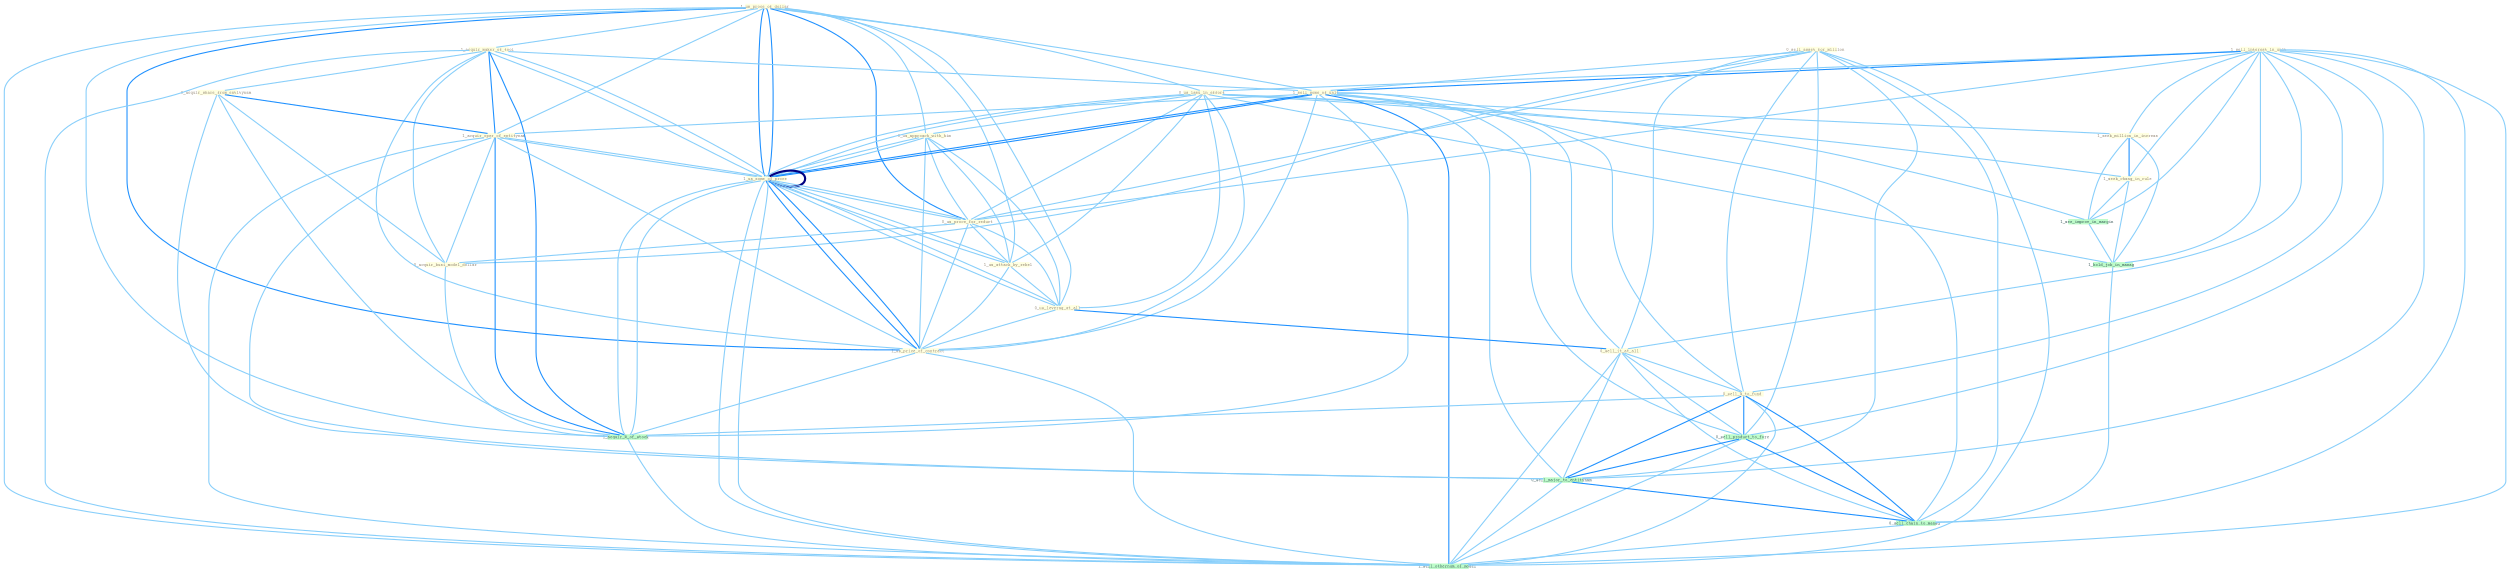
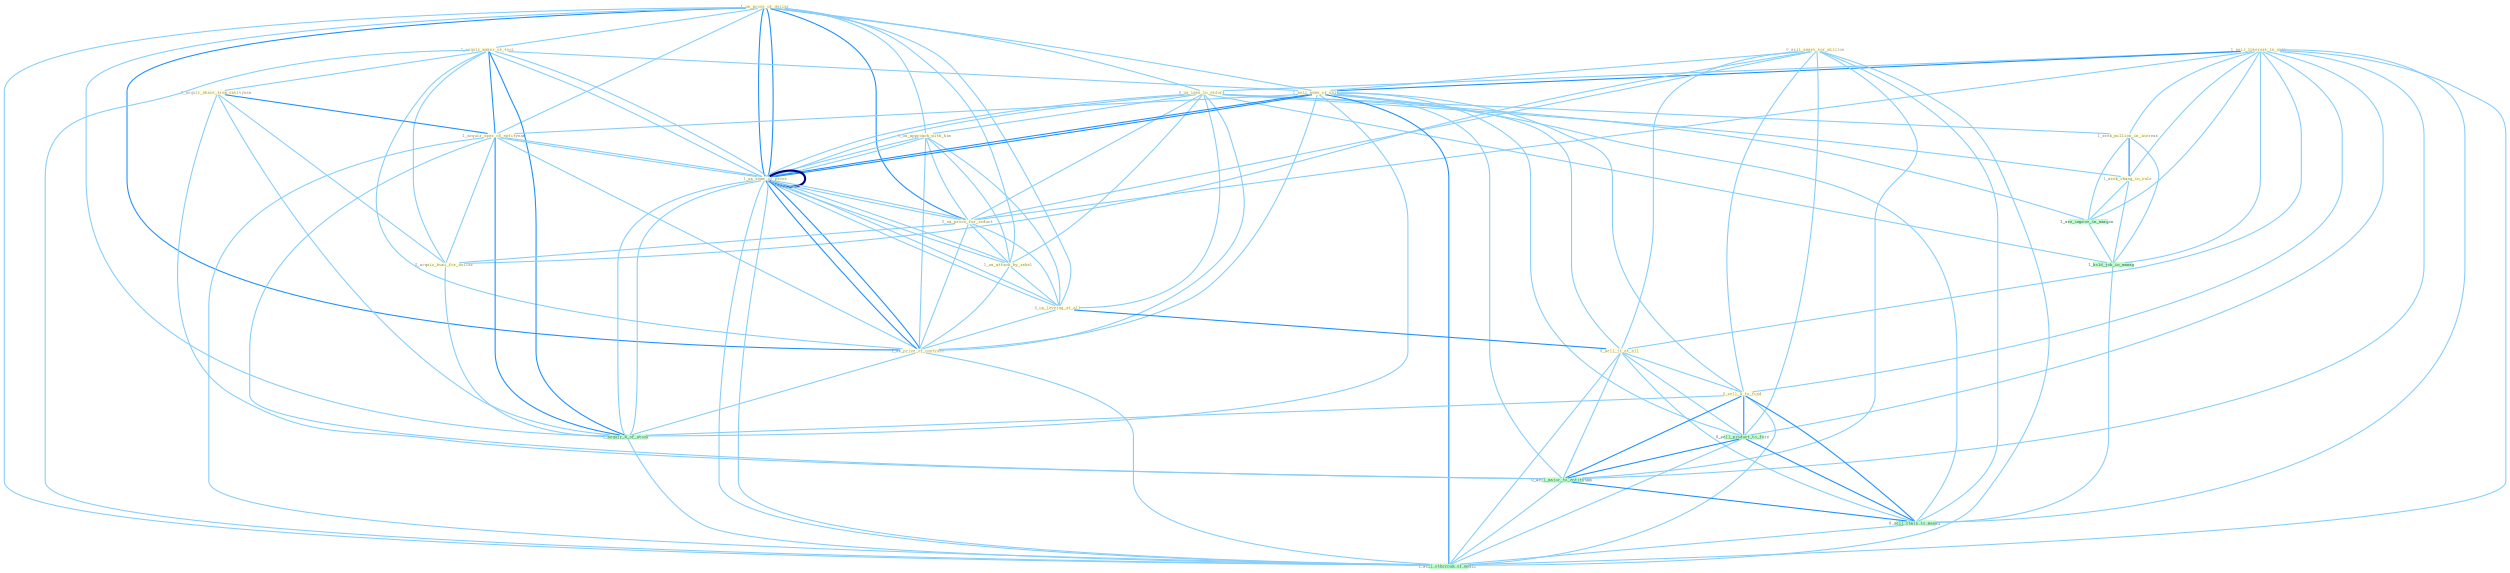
node "0_acquir_busi_model_dollar": label "0_acquir_busi_model_dollar" -> "0_acquir_busi_for_dollar"
